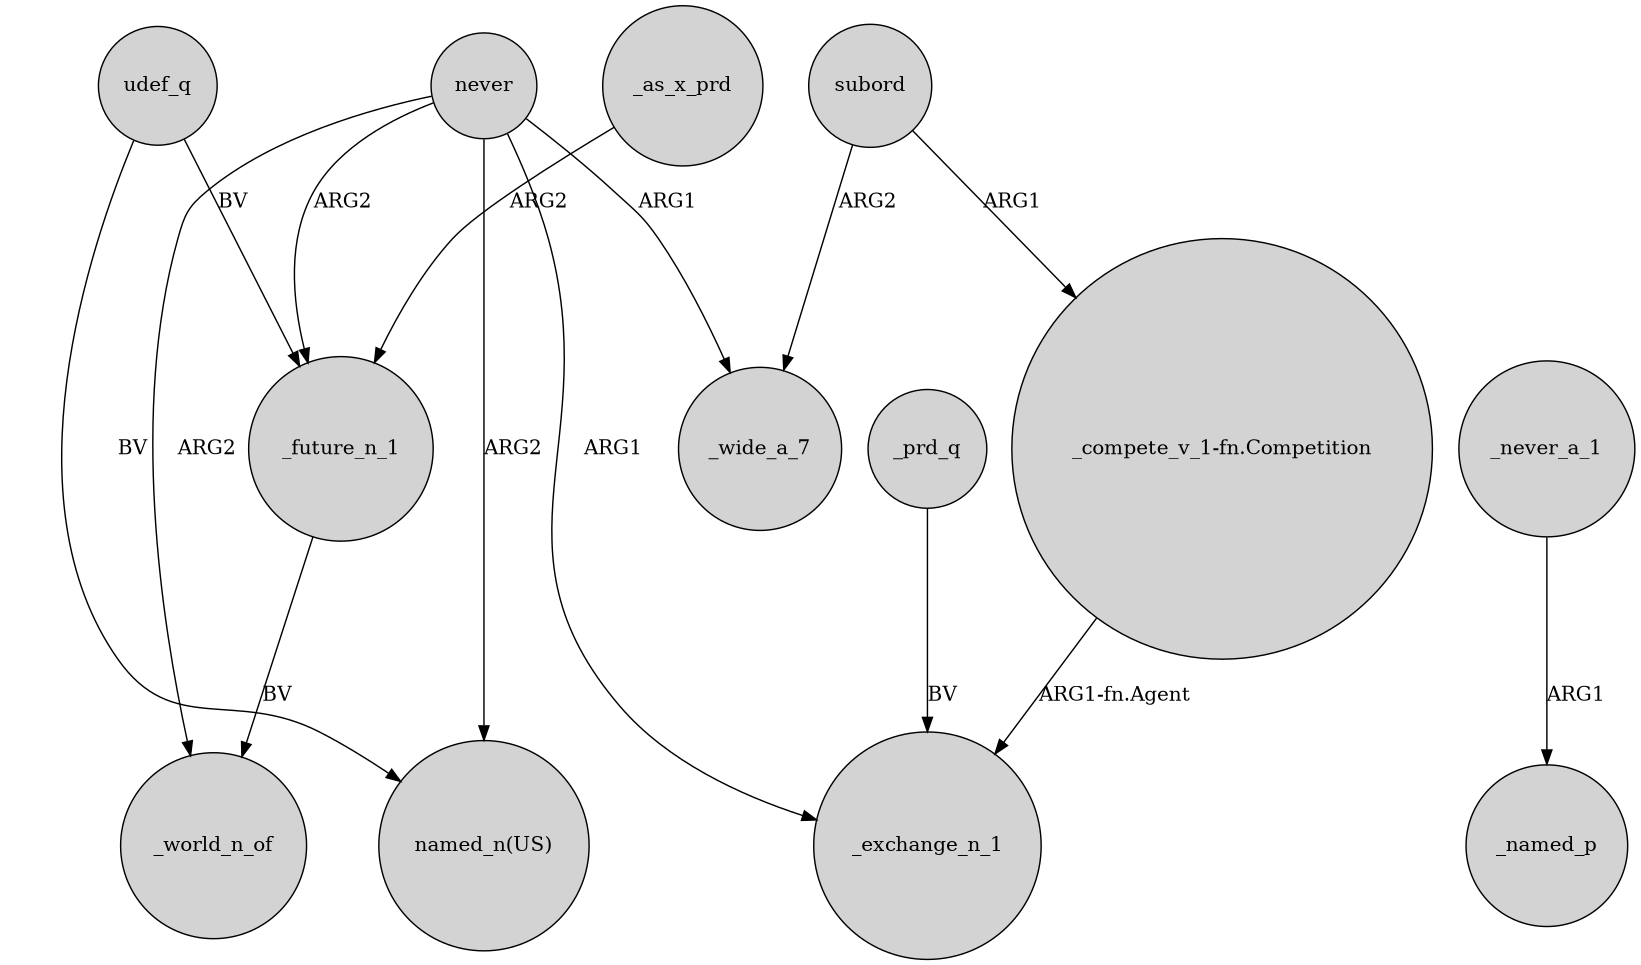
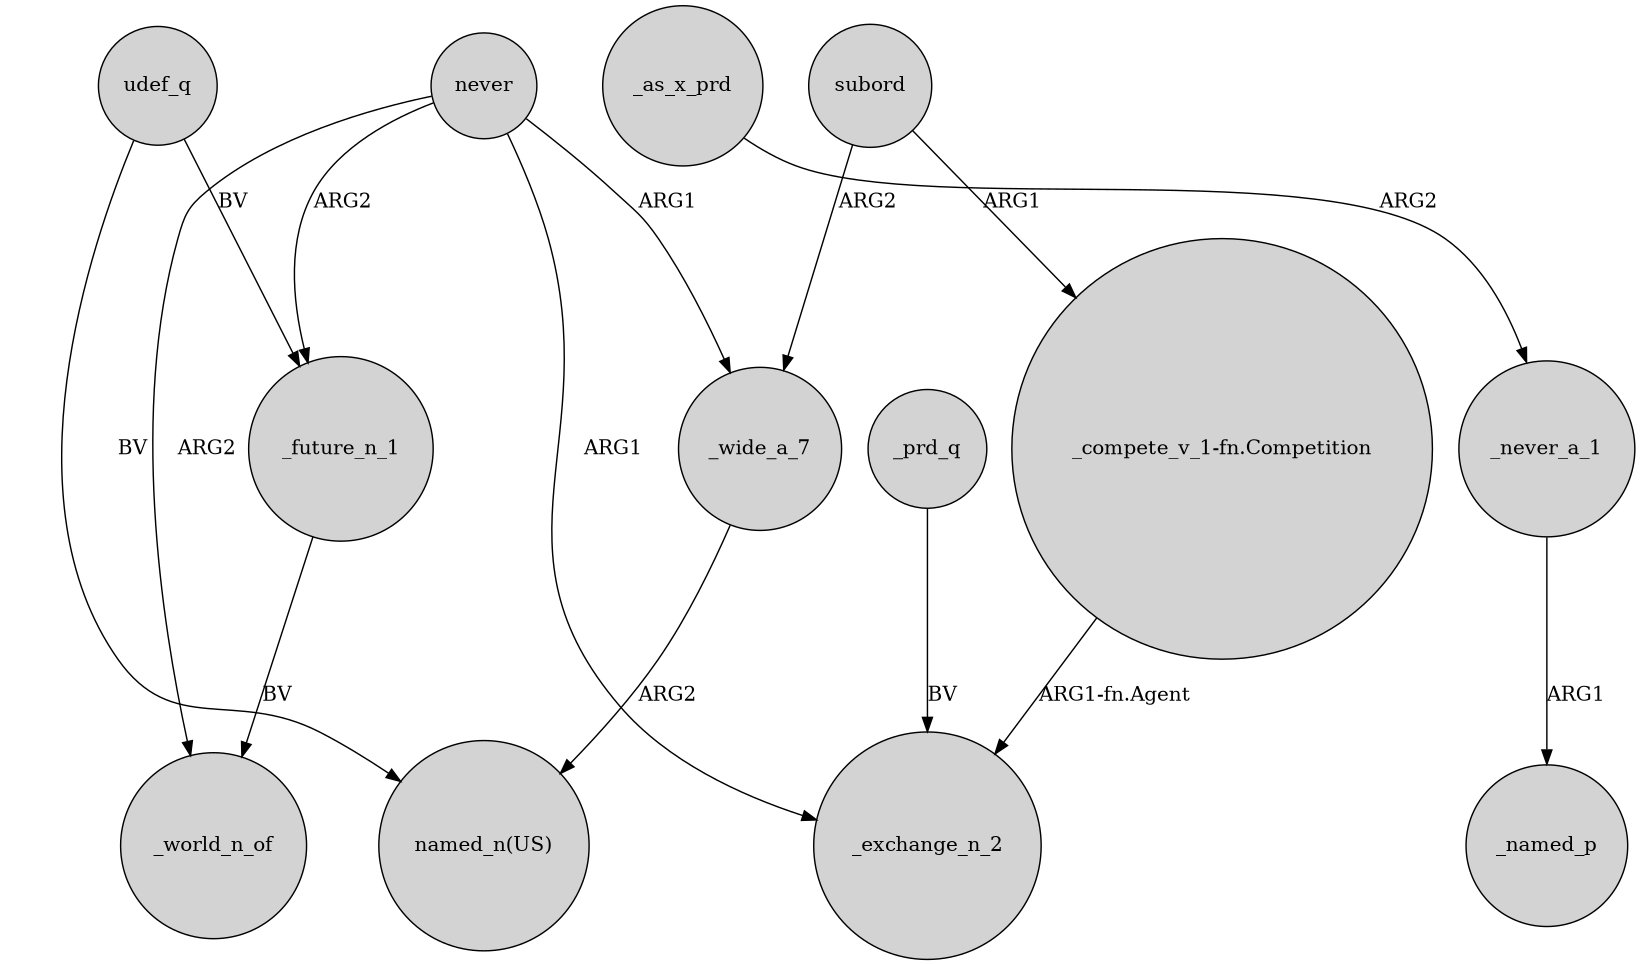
edge "_as_x_prd" -> "_future_n_1": now "_as_x_prd" -> "_never_a_1"
edge "never" -> "named_n(US)": now "_wide_a_7" -> "named_n(US)"
node "_exchange_n_1": label "_exchange_n_1" -> "_exchange_n_2"
